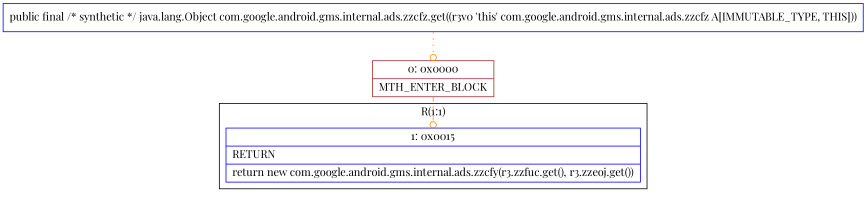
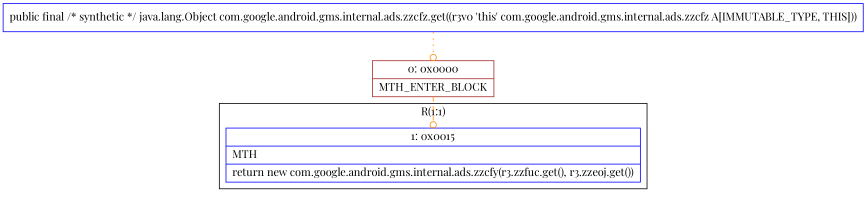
node "1: 0x0015": text "RETURN" -> "MTH"
